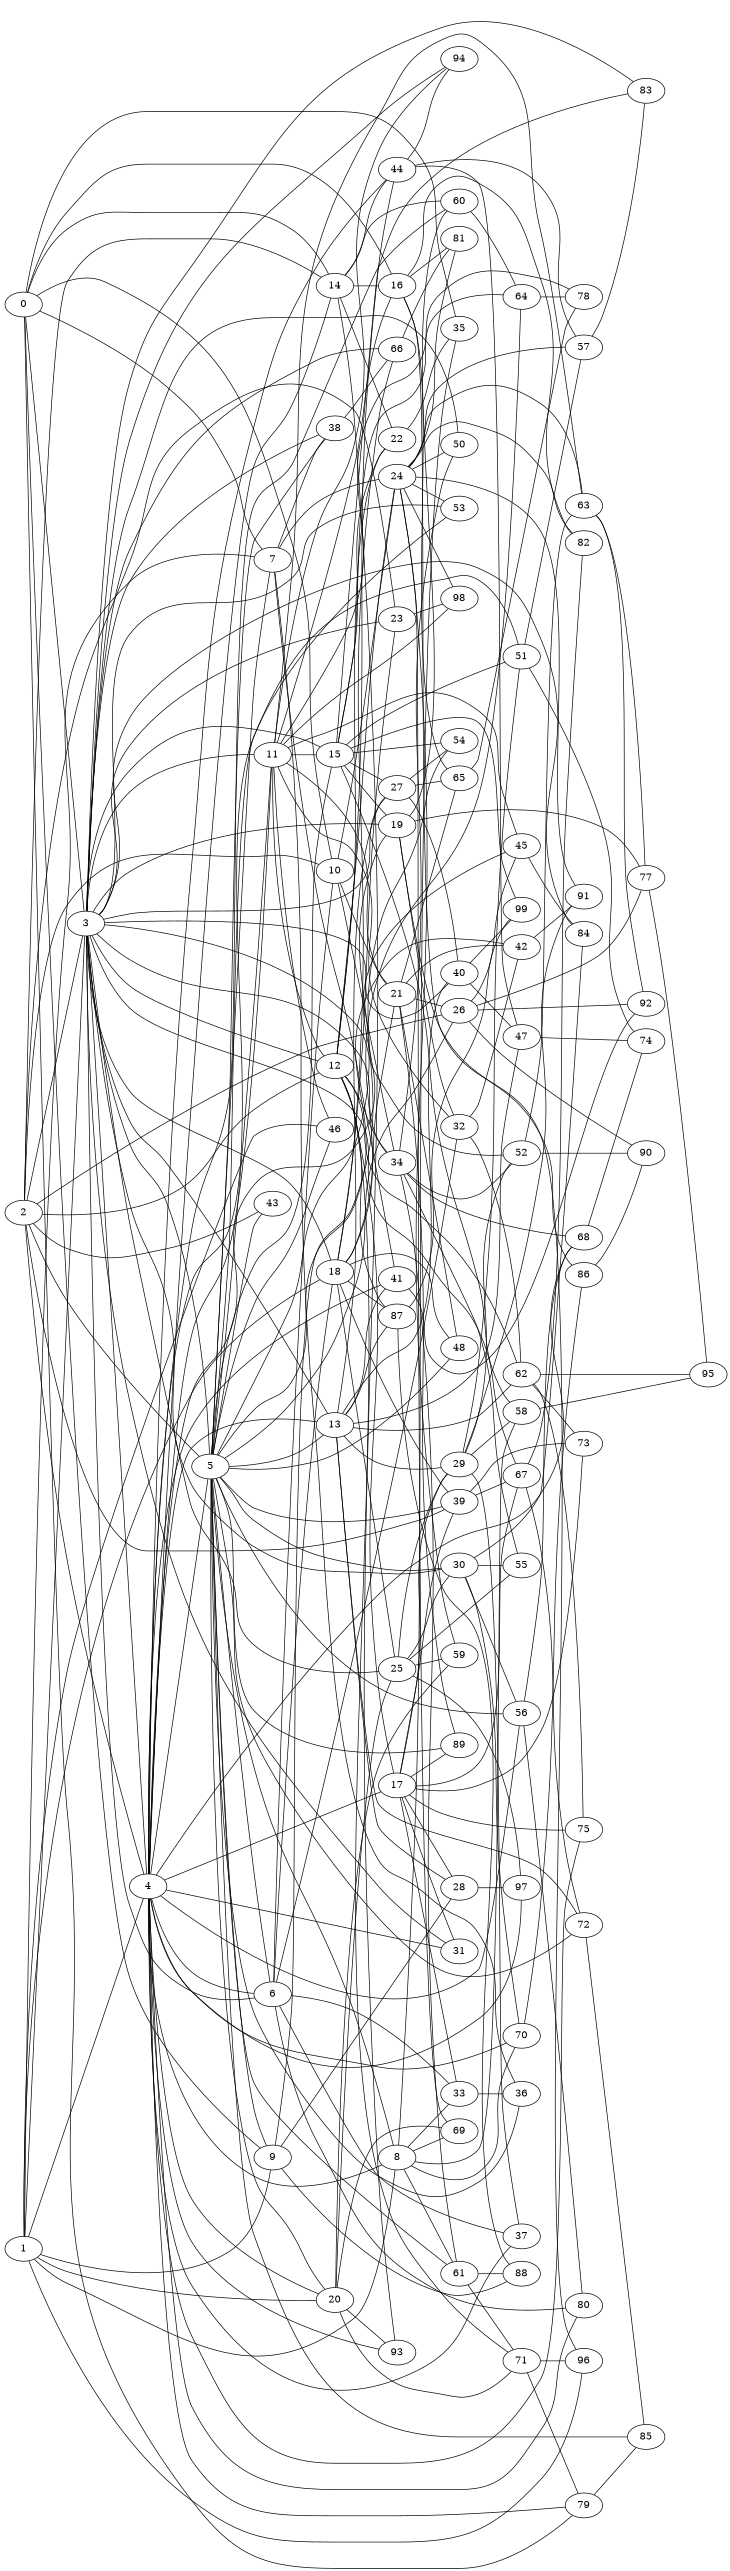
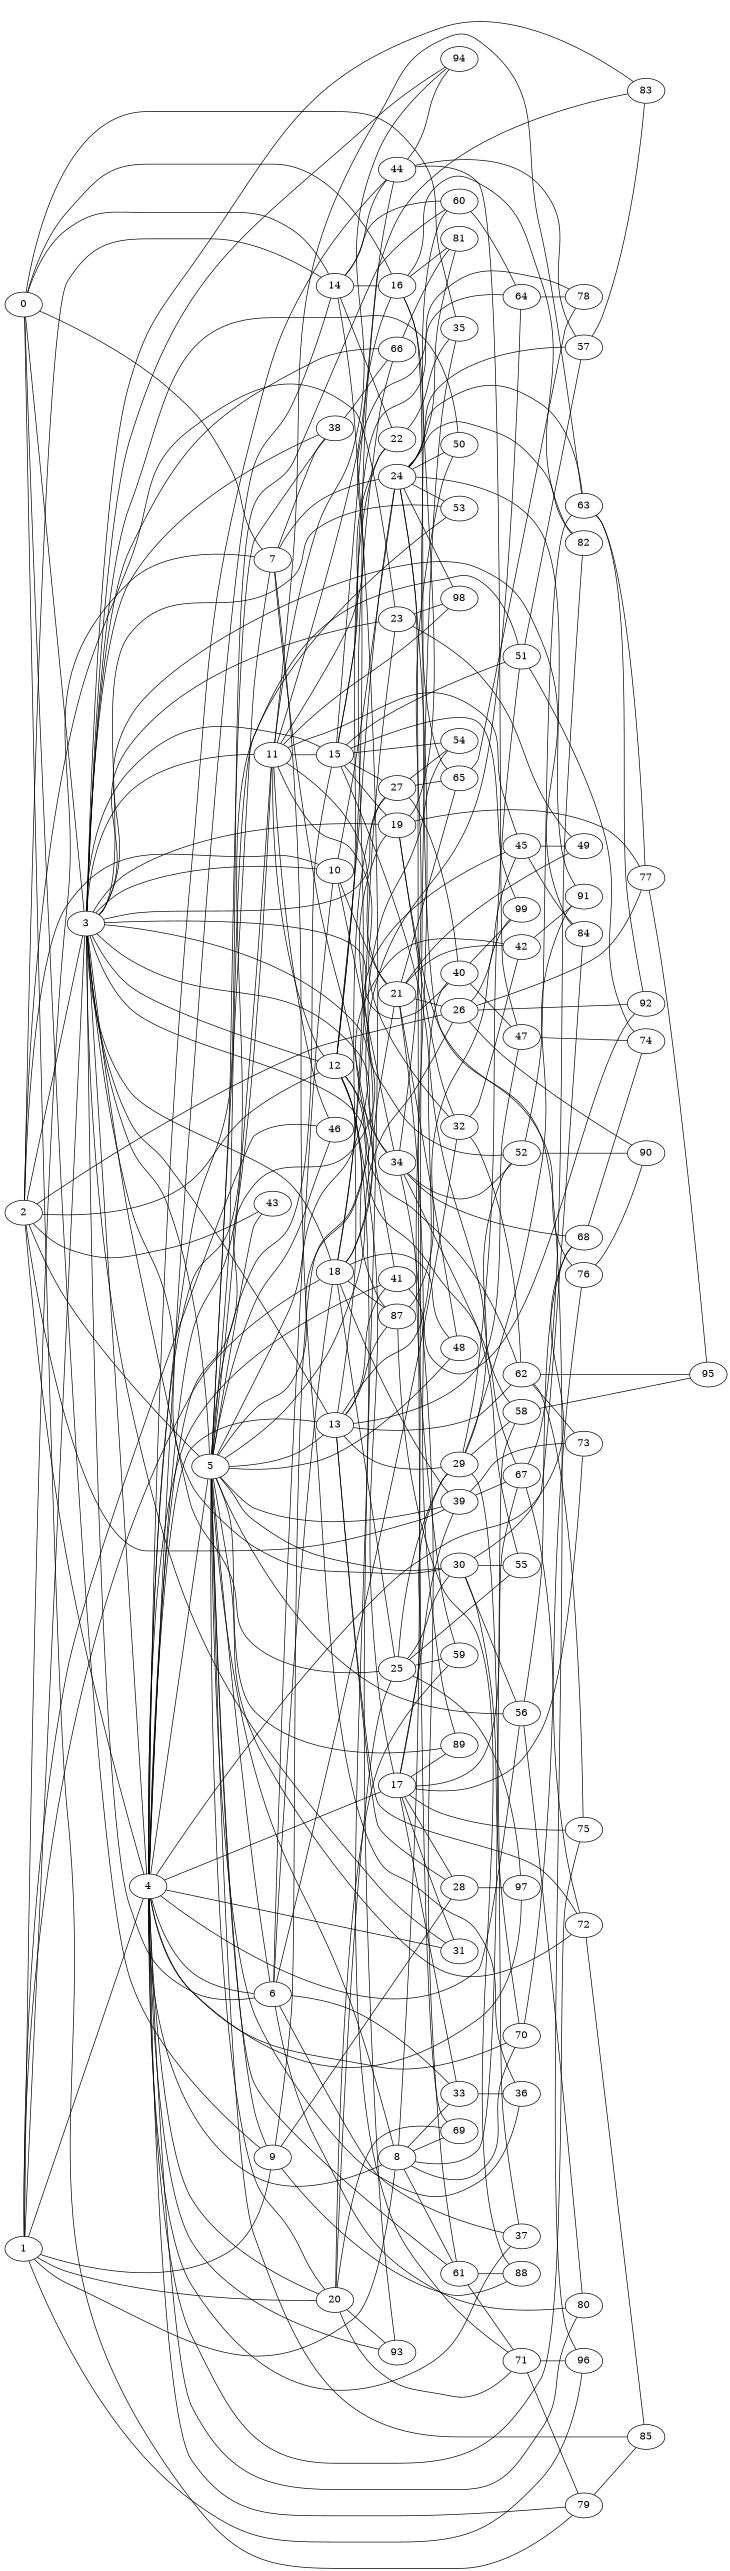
edge "0" -- "10": now "3" -- "10"
node "49": added
node "86": label "86" -> "76"
